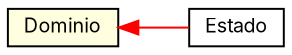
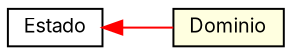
edge "Estado" -> "Dominio": reversed
